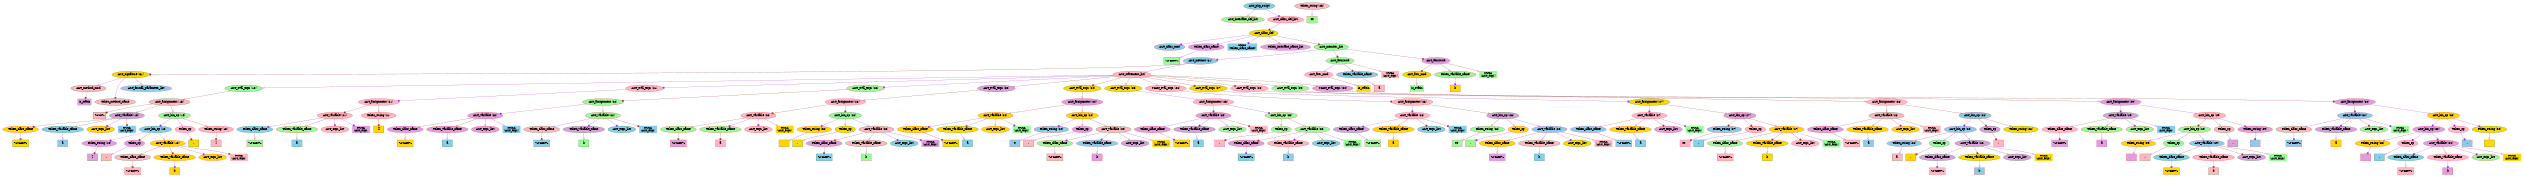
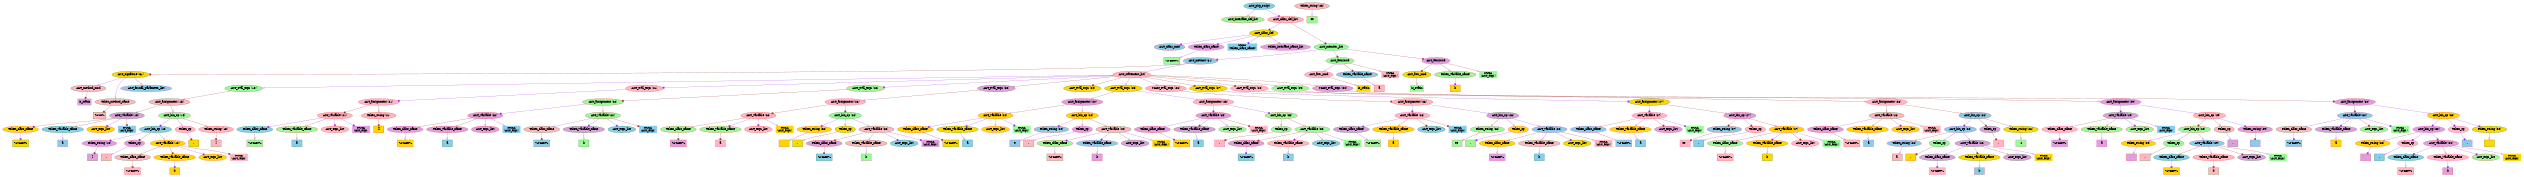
edge "AST_class_def" -> "AST_member_list": now "AST_class_def_list" -> "AST_member_list"
edge "AST_signature (31)" -> "Token_method_name": arrowhead box -> onormal
edge "AST_eval_expr (24)" -> "AST_assignment (24)": now "AST_eval_expr (25)" -> "AST_assignment (24)"
edge "AST_assignment (15)" -> "%run%": now "Token_method_name" -> "%run%"
edge "AST_assignment (26)" -> "AST_bin_op (26)": color brown -> purple
node "c": added
